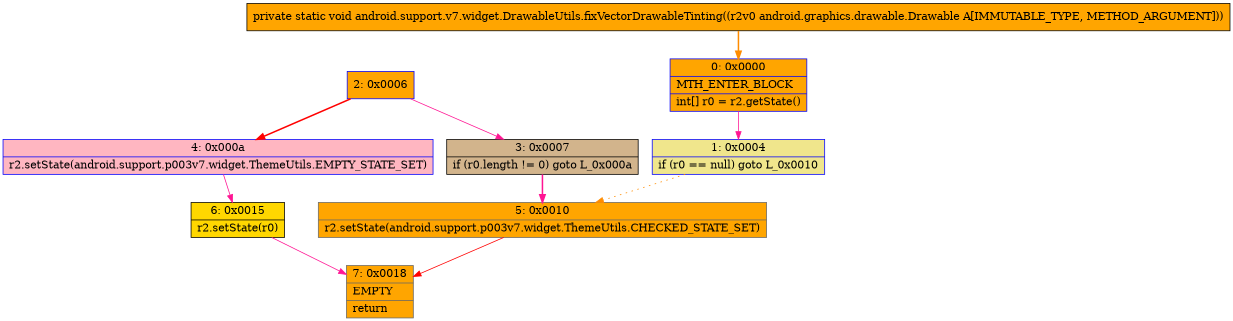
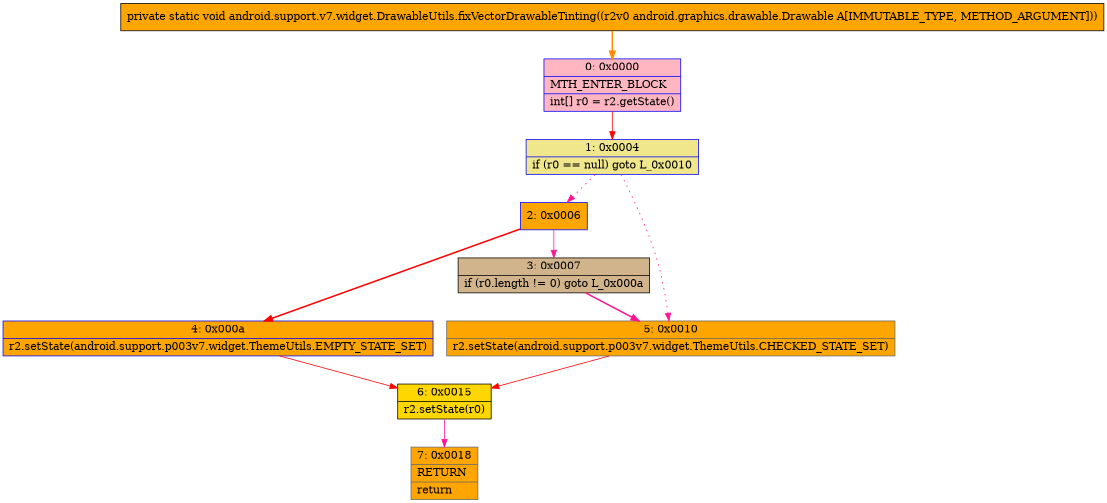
node "0: 0x0000": fillcolor orange -> lightpink
edge "0: 0x0000" -> "1: 0x0004": color deeppink -> red
node "4: 0x000a": fillcolor lightpink -> orange
edge "4: 0x000a" -> "6: 0x0015": color deeppink -> red
edge "1: 0x0004" -> "2: 0x0006": added
edge "1: 0x0004" -> "5: 0x0010": color darkorange -> deeppink
edge "5: 0x0010" -> "7: 0x0018": now "5: 0x0010" -> "6: 0x0015"
node "7: 0x0018": text "EMPTY" -> "RETURN"
